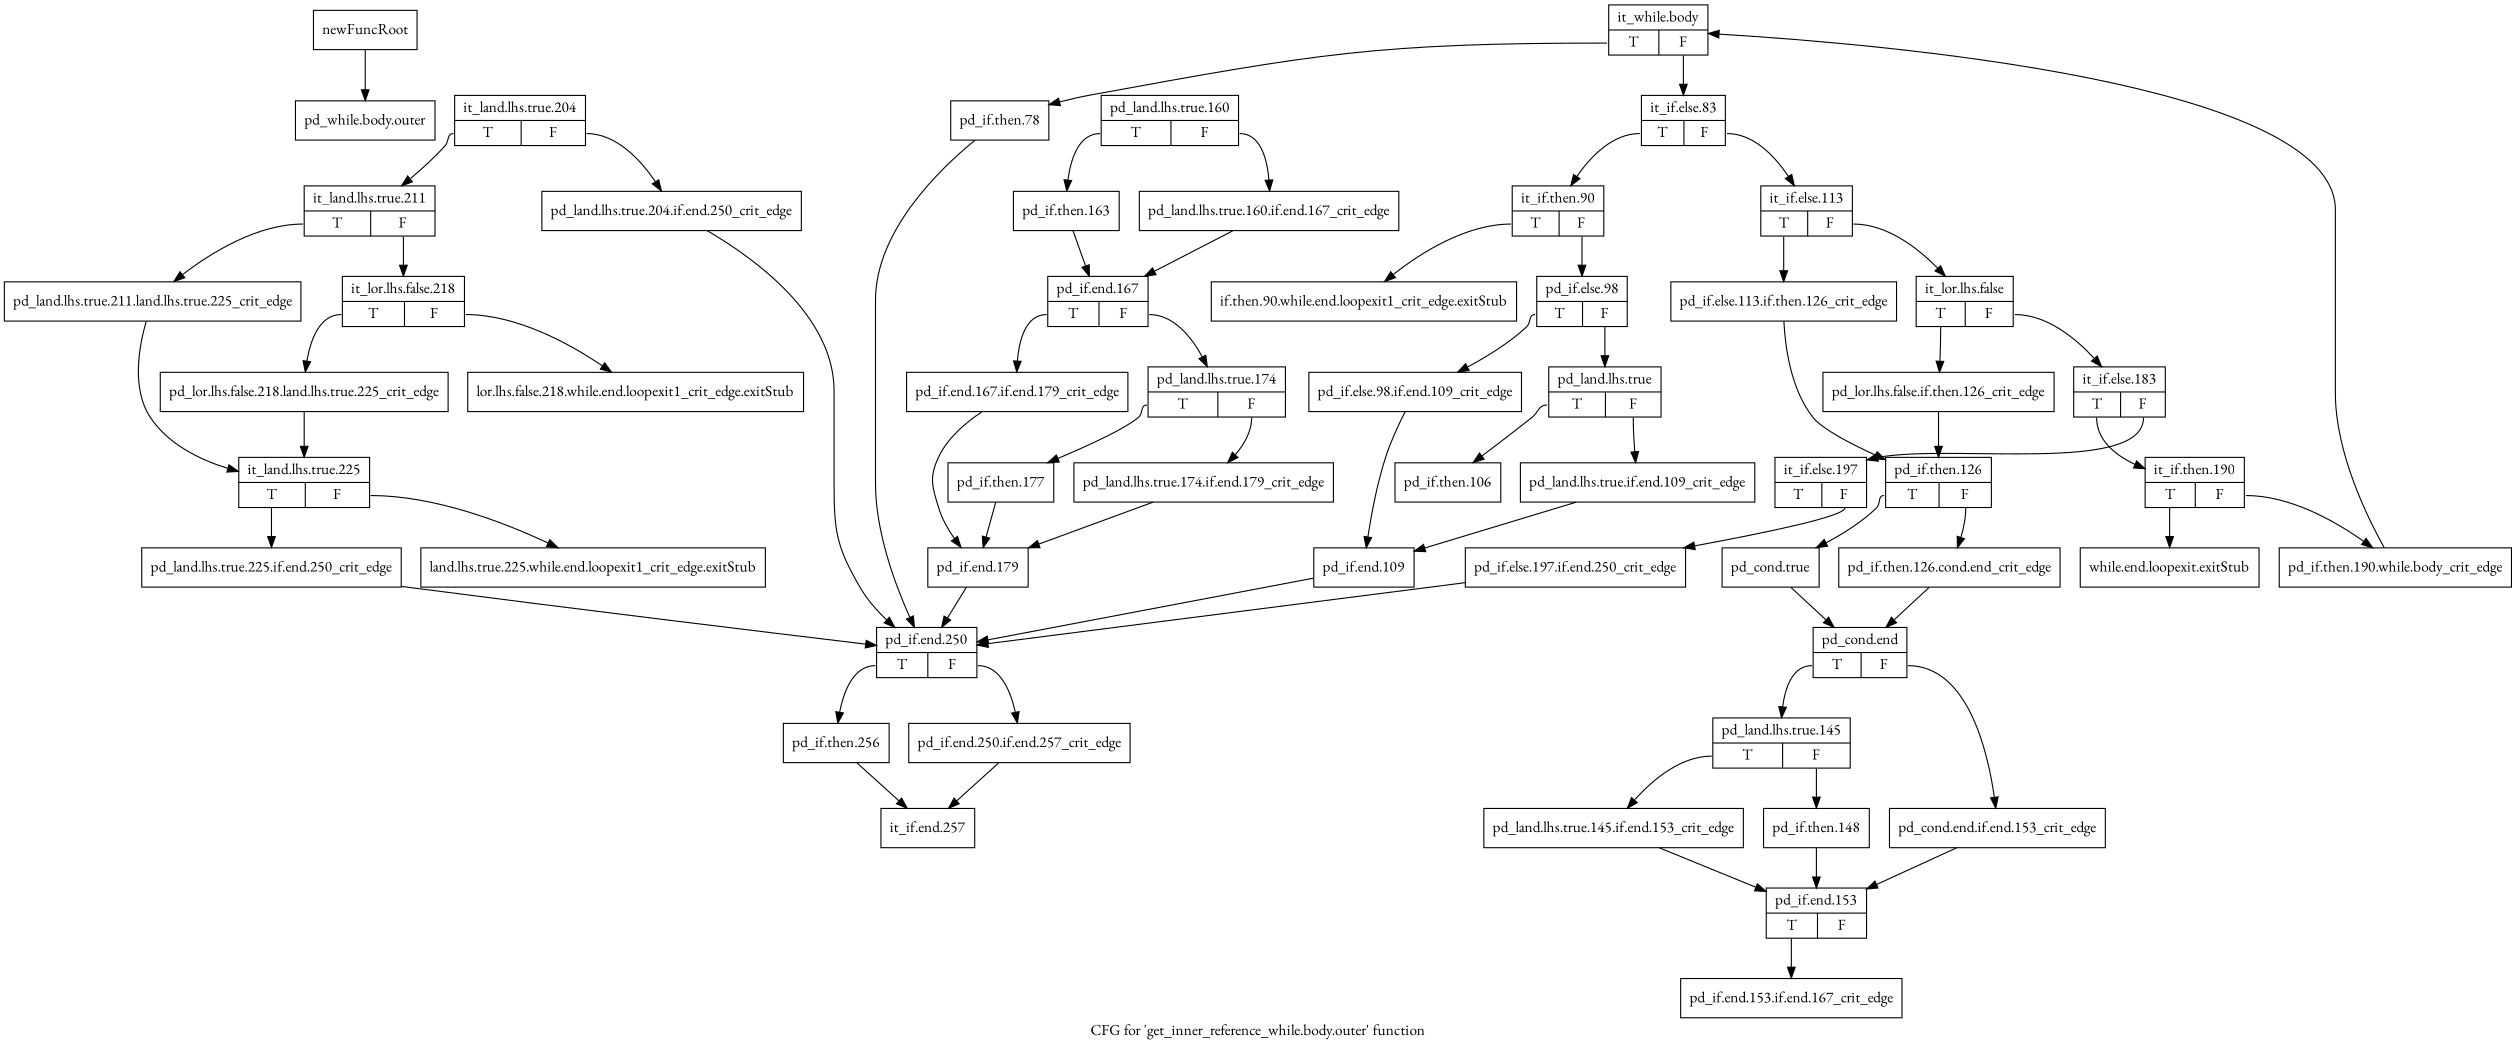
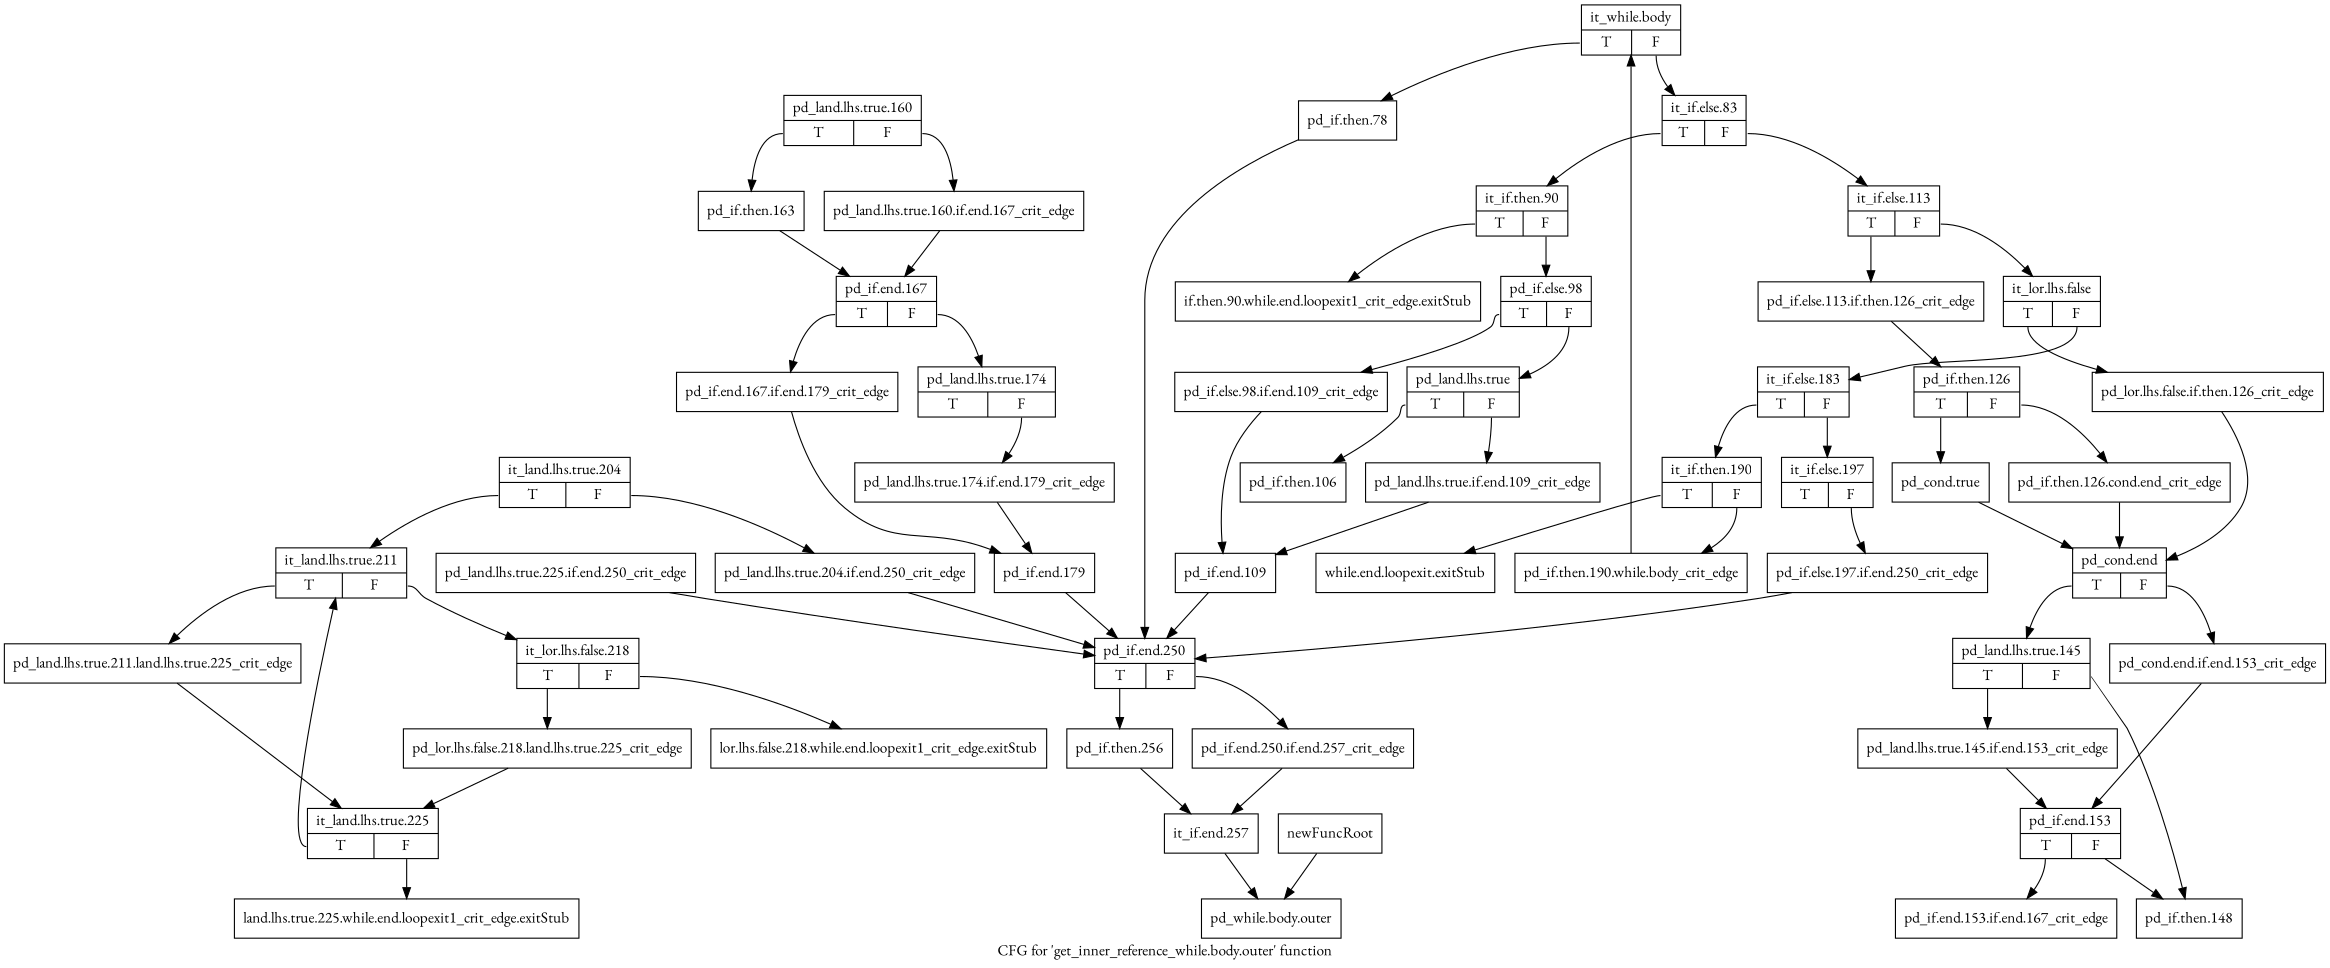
edge "pd_lor.lhs.false.if.then.126_crit_edge" -> "pd_if.then.126": now "pd_lor.lhs.false.if.then.126_crit_edge" -> "pd_cond.end"
node "pd_if.then.177": removed
edge "it_land.lhs.true.225" -> "pd_land.lhs.true.225.if.end.250_crit_edge": now "it_land.lhs.true.225" -> "it_land.lhs.true.211"
edge "pd_if.then.148" -> "pd_if.end.153": reversed
edge "it_if.end.257" -> "pd_while.body.outer": added
